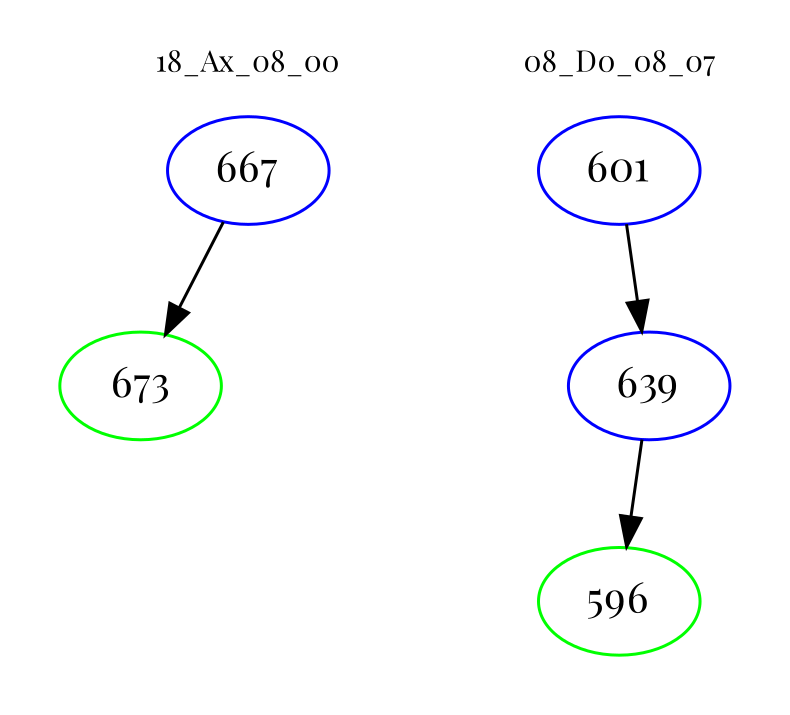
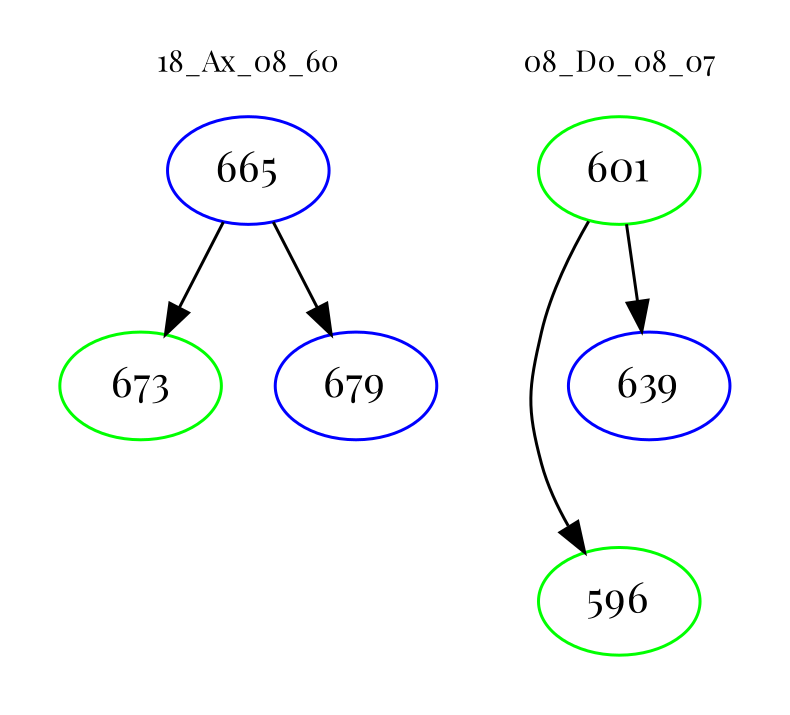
cluster "18_Ax_08_00": label "18_Ax_08_00" -> "18_Ax_08_60"
node "667": label "667" -> "665"
node "601": color blue -> green
node "679": added
edge "639" -> "596": now "601" -> "596"
